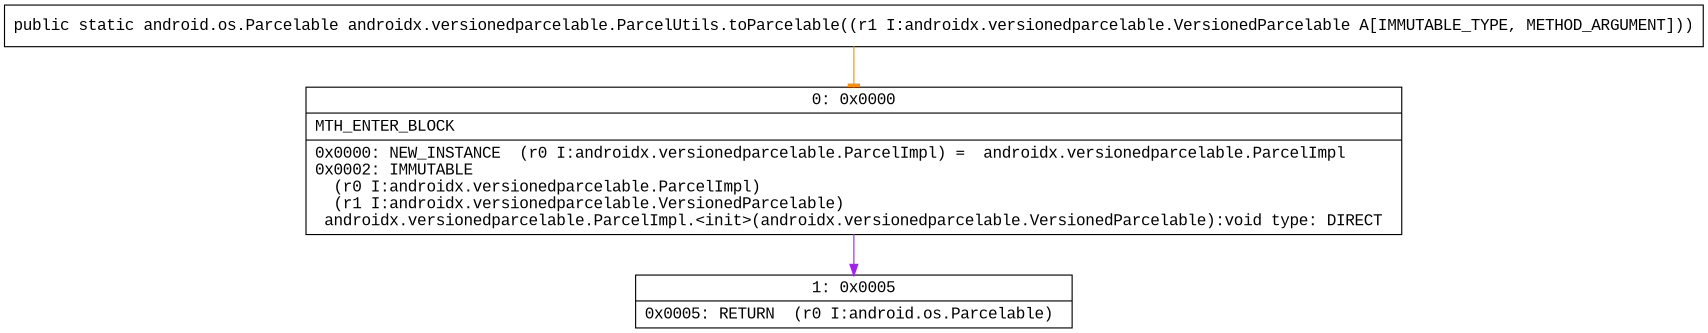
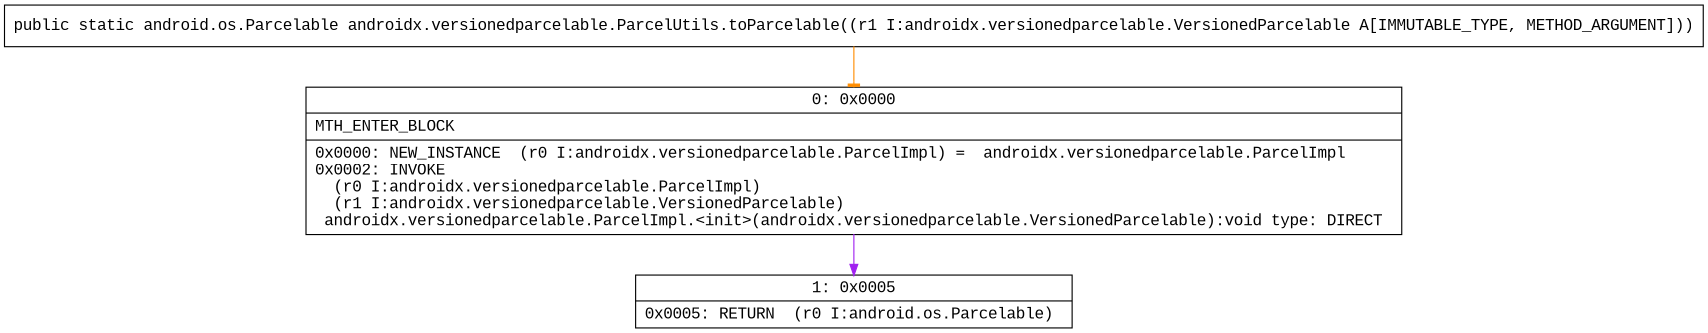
node "0: 0x0000": text "0x0002: IMMUTABLE" -> "0x0002: INVOKE"
